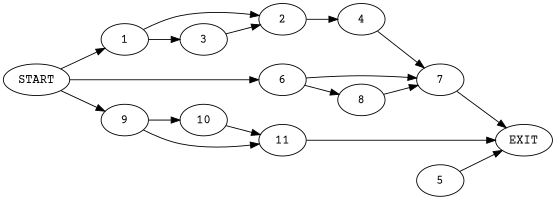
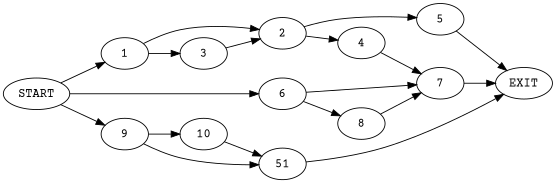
edge "2" -> "5": added
node "11": label "11" -> "51"
